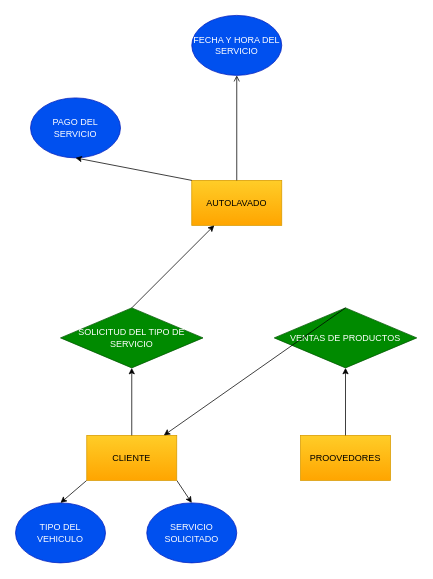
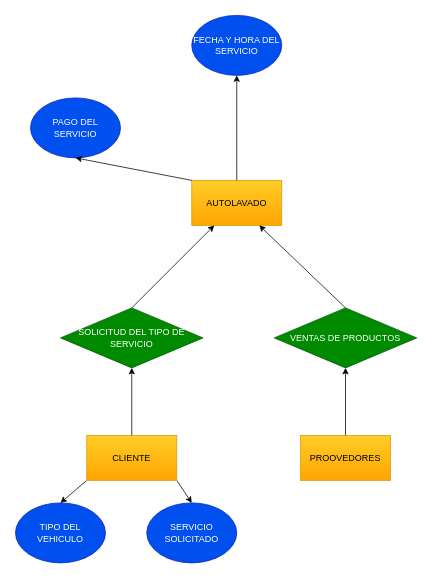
edge "AUTOLAVADO" -> "FECHA Y HORA DEL SERVICIO": arrowhead open -> classic
edge "VENTAS DE PRODUCTOS" -> "CLIENTE": now "VENTAS DE PRODUCTOS" -> "AUTOLAVADO"
